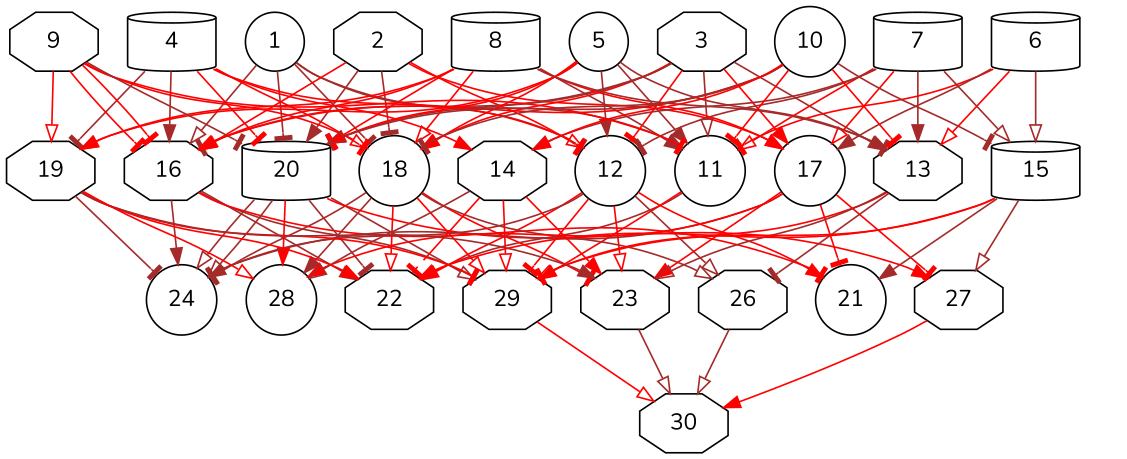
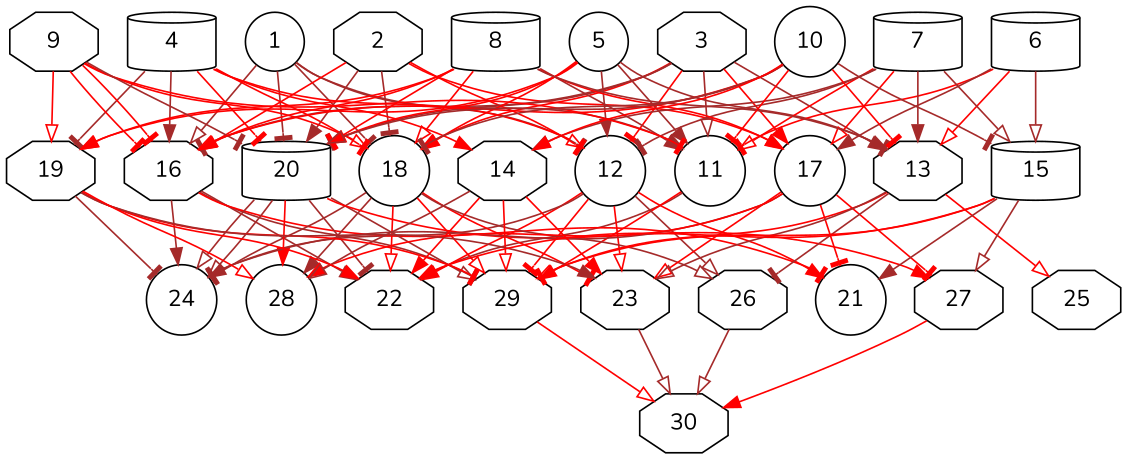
edge "14" -> "22": arrowhead tee -> normal
edge "17" -> "23": arrowhead normal -> onormal
node "25": added
